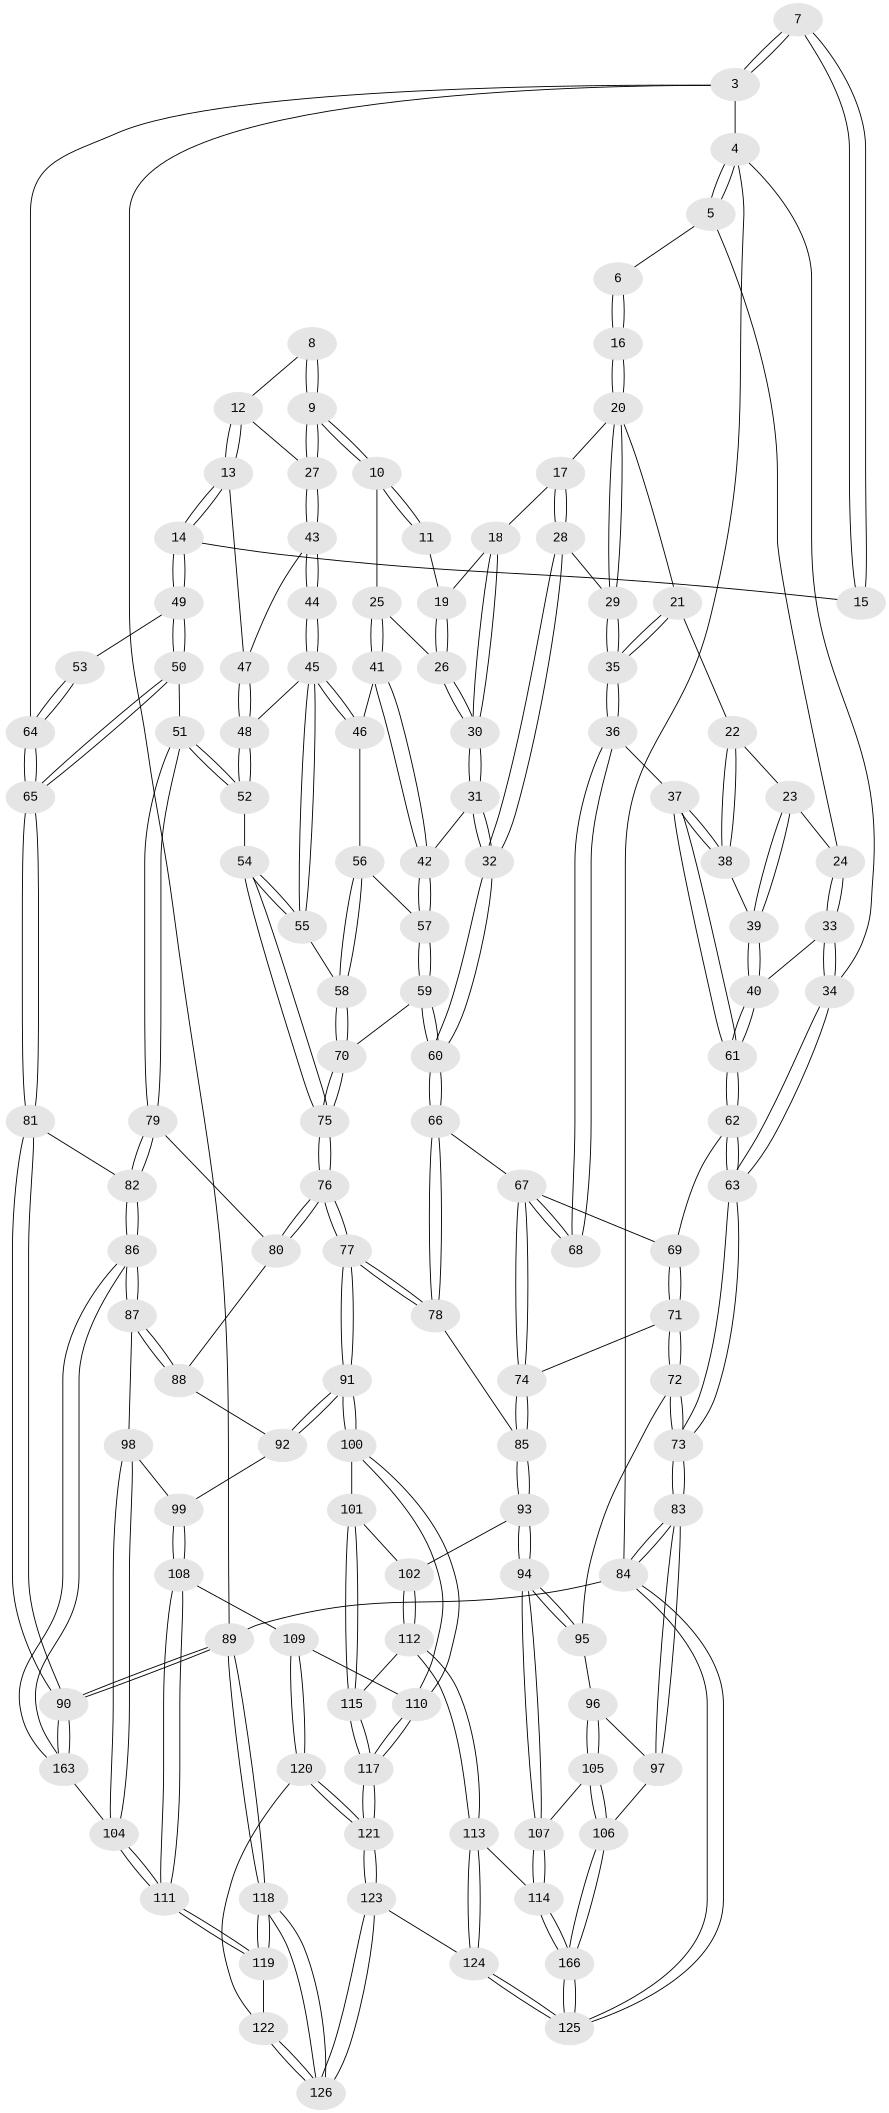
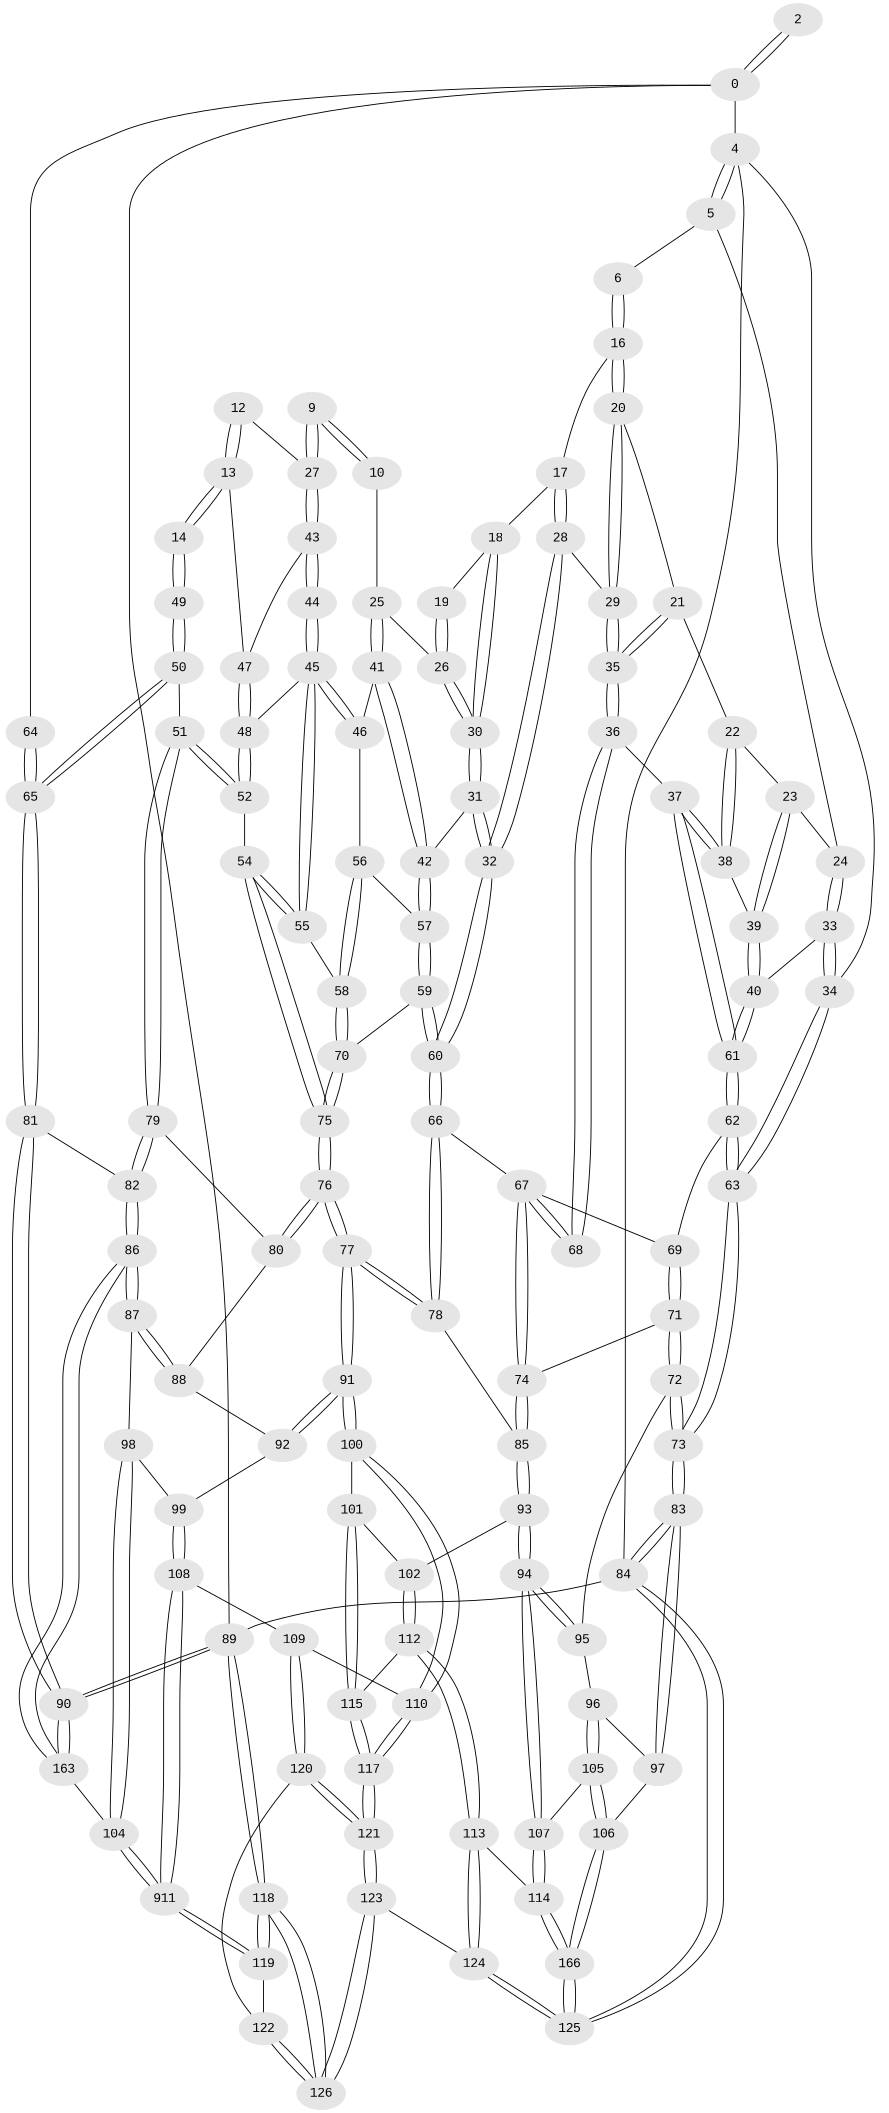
node "7": label "7" -> "2"
node "3": label "3" -> "0"
node "8": removed
edge "20" -- "17": now "16" -- "17"
node "11": removed
node "15": removed
node "53": removed
node "111": label "111" -> "911"
